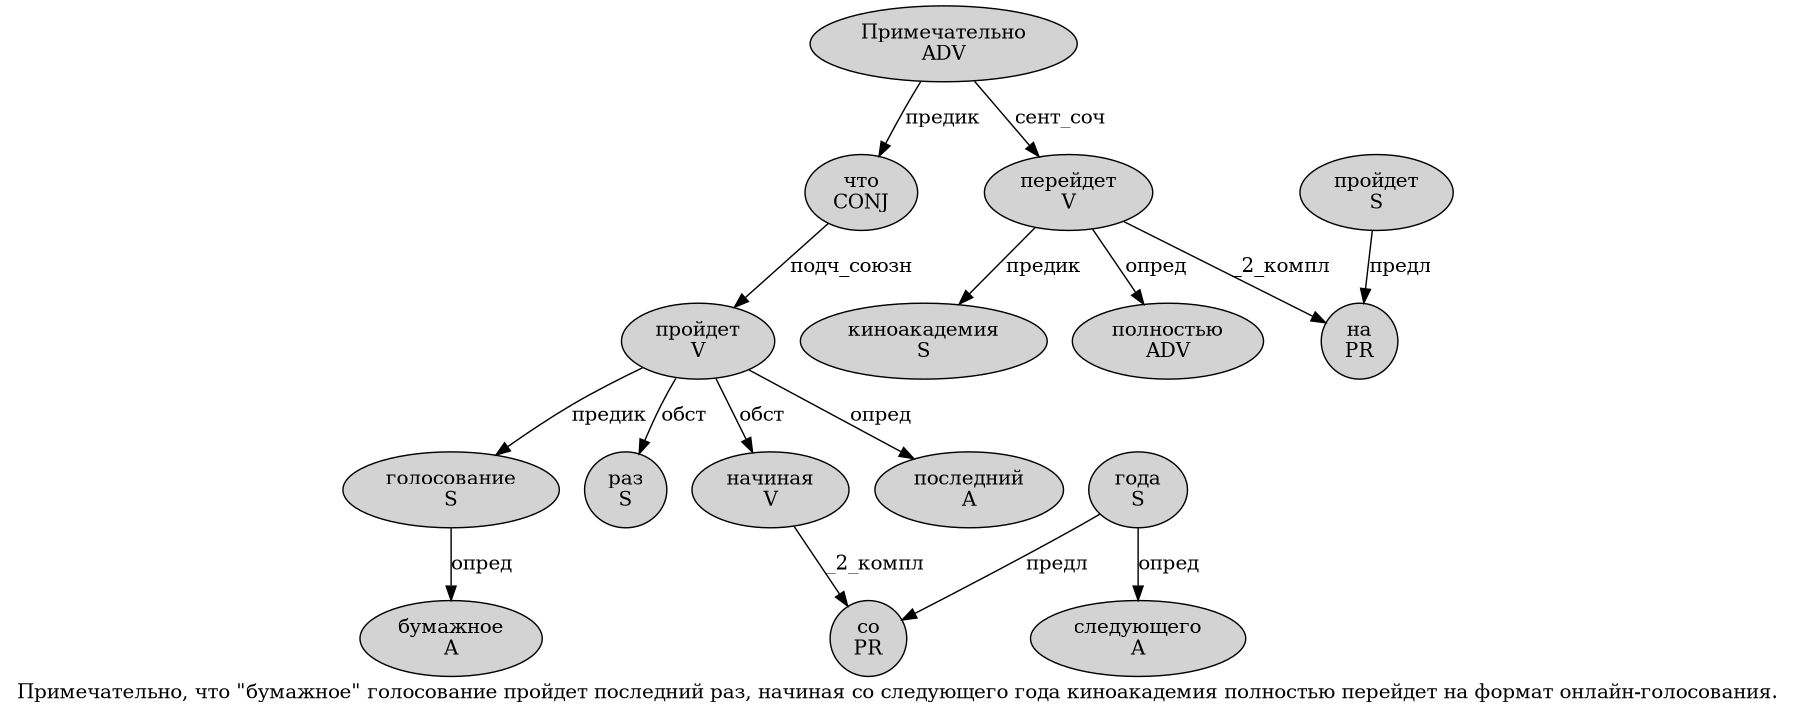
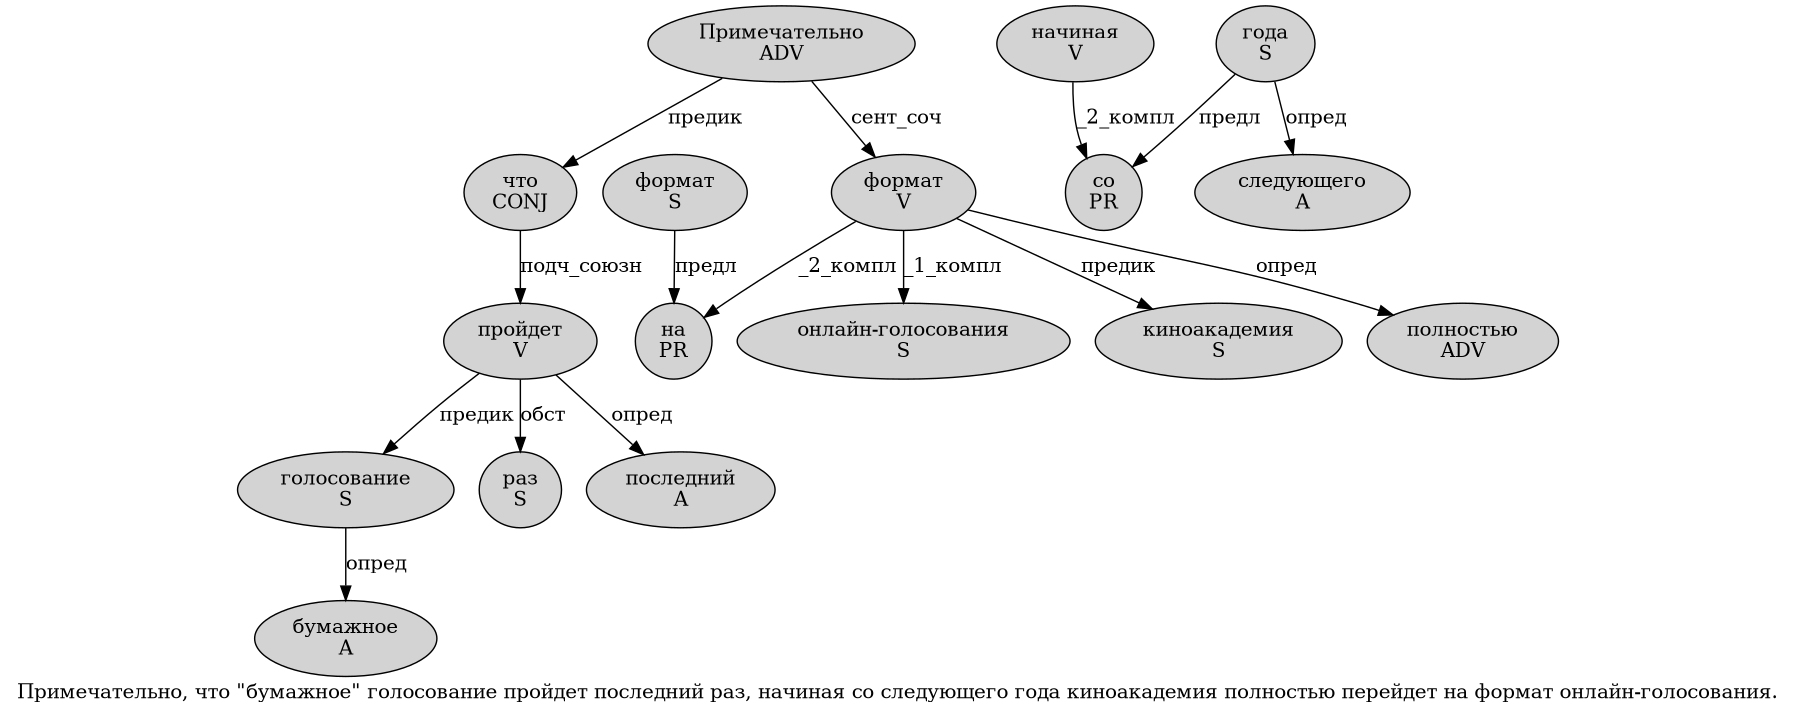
node "перейдет V": label "перейдет V" -> "формат V"
node "пройдет S": label "пройдет S" -> "формат S"
node "онлайн-голосования S": added
edge "пройдет V" -> "начиная V": removed, label "обст"
